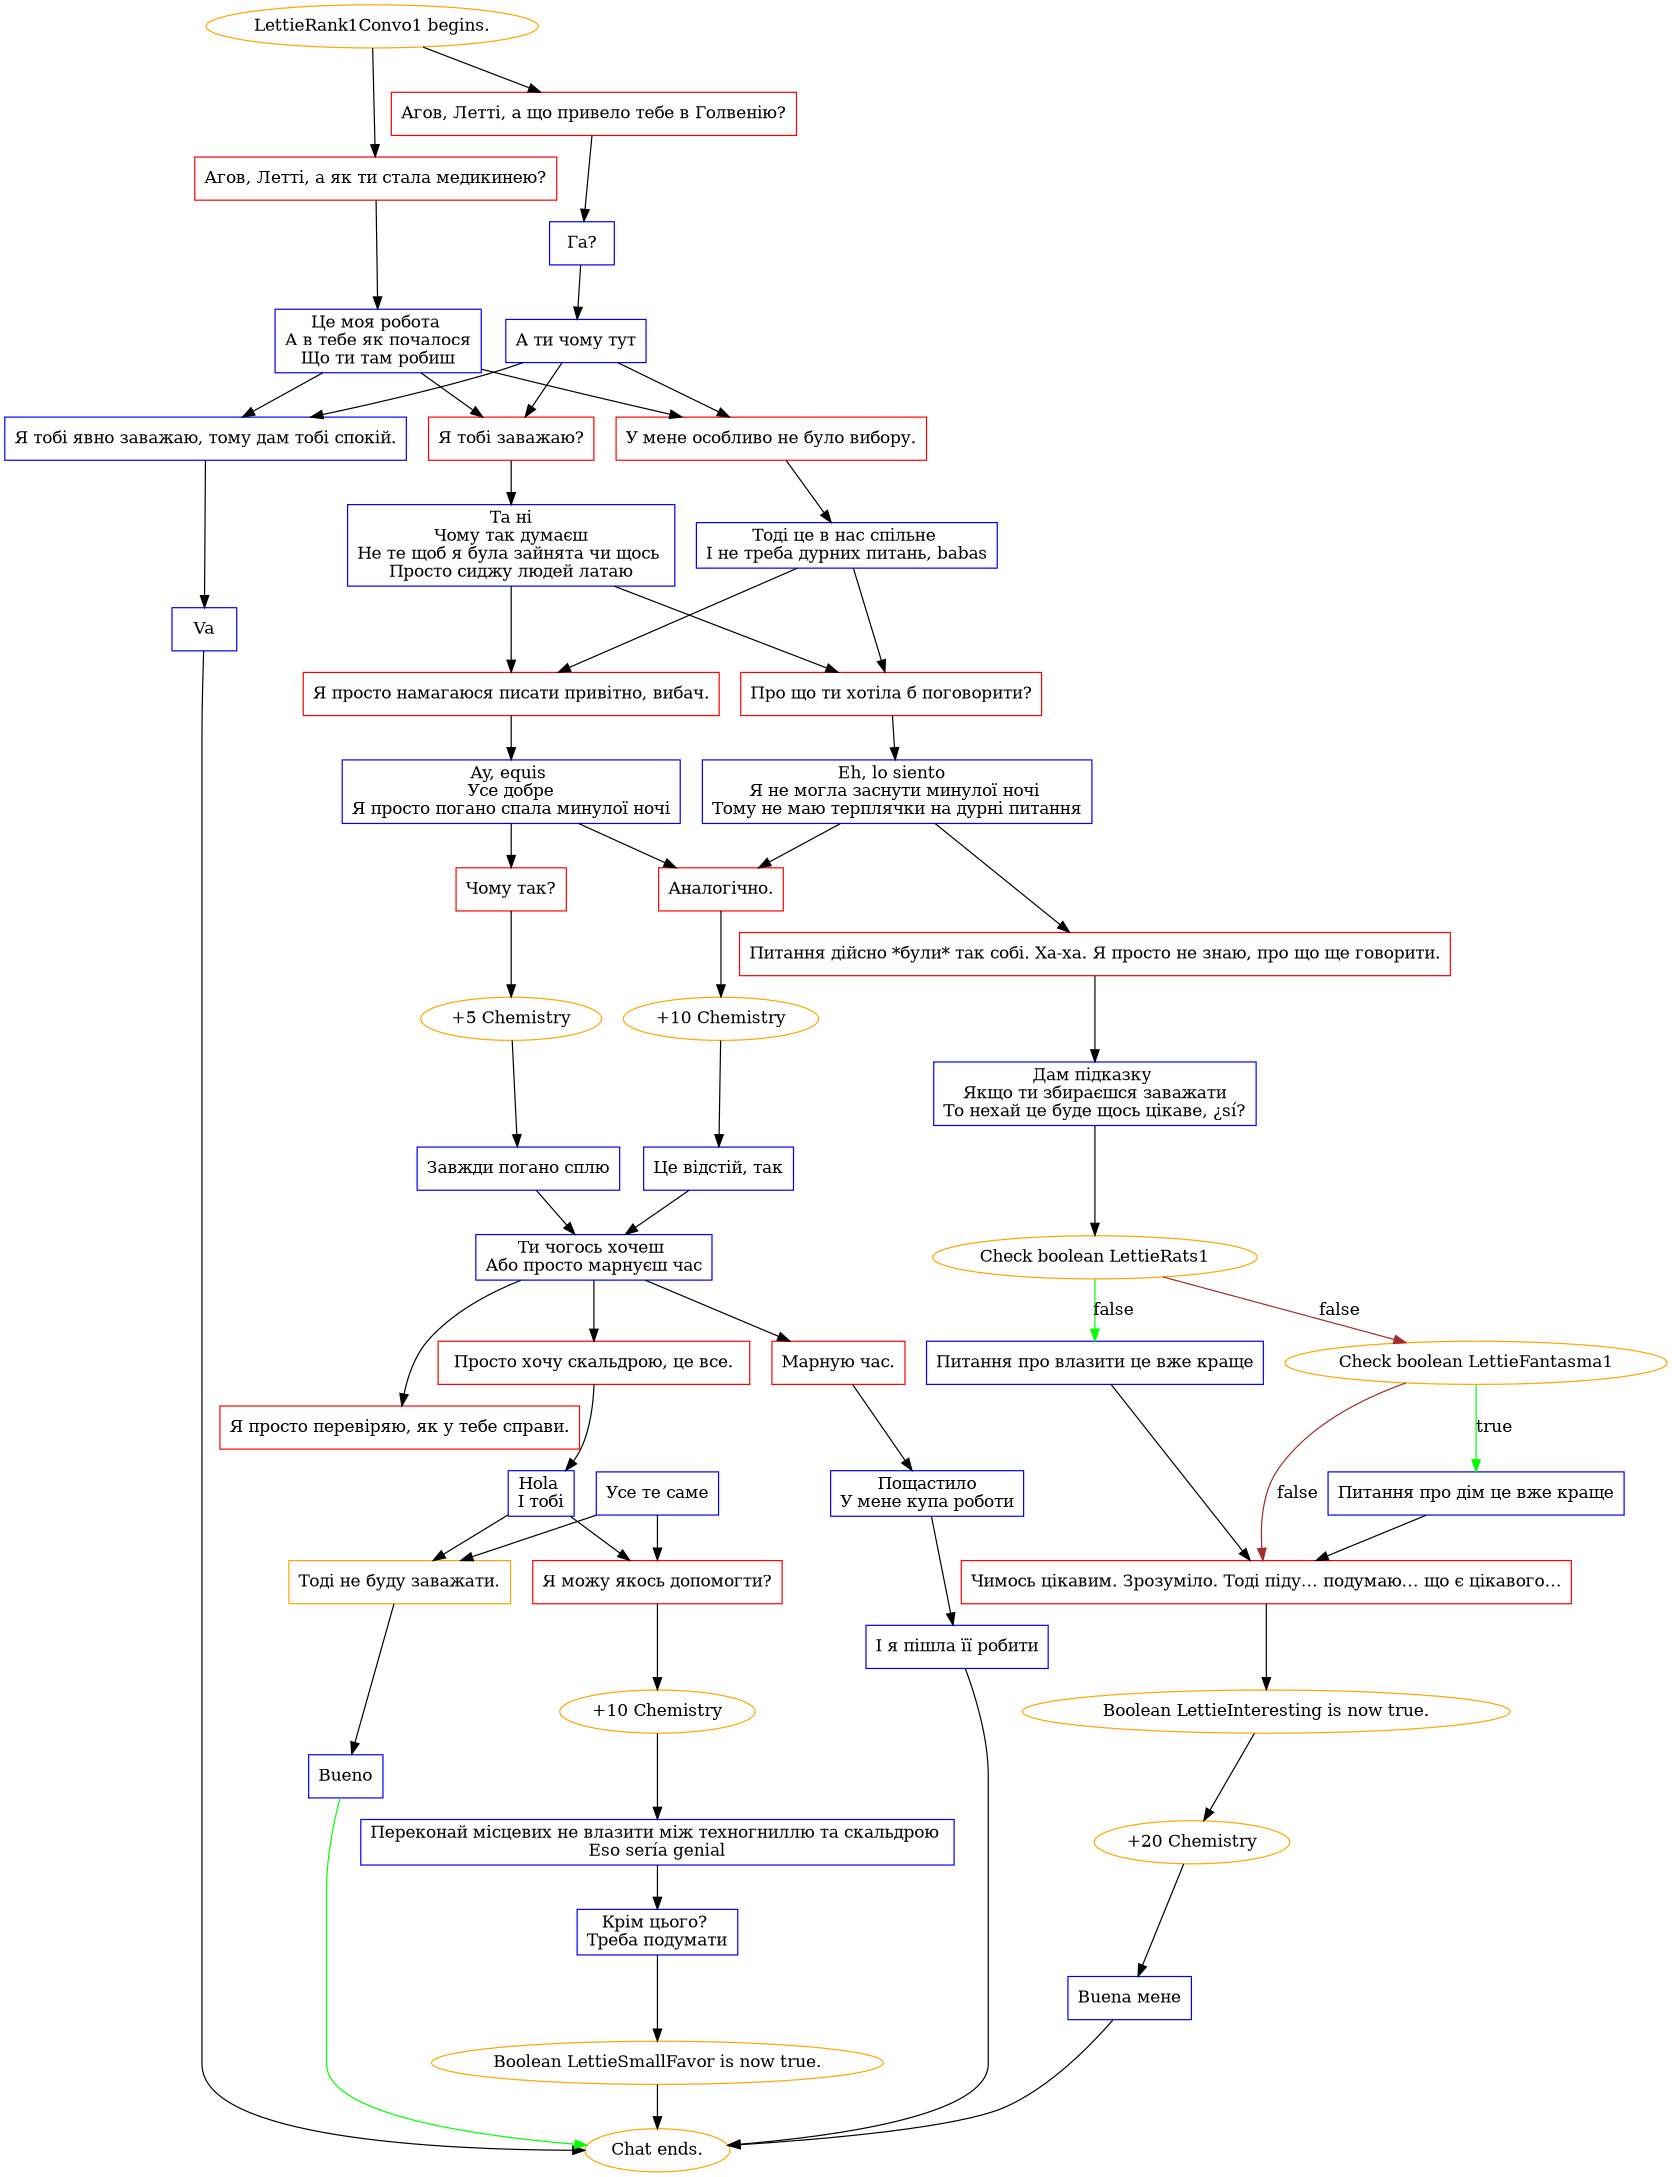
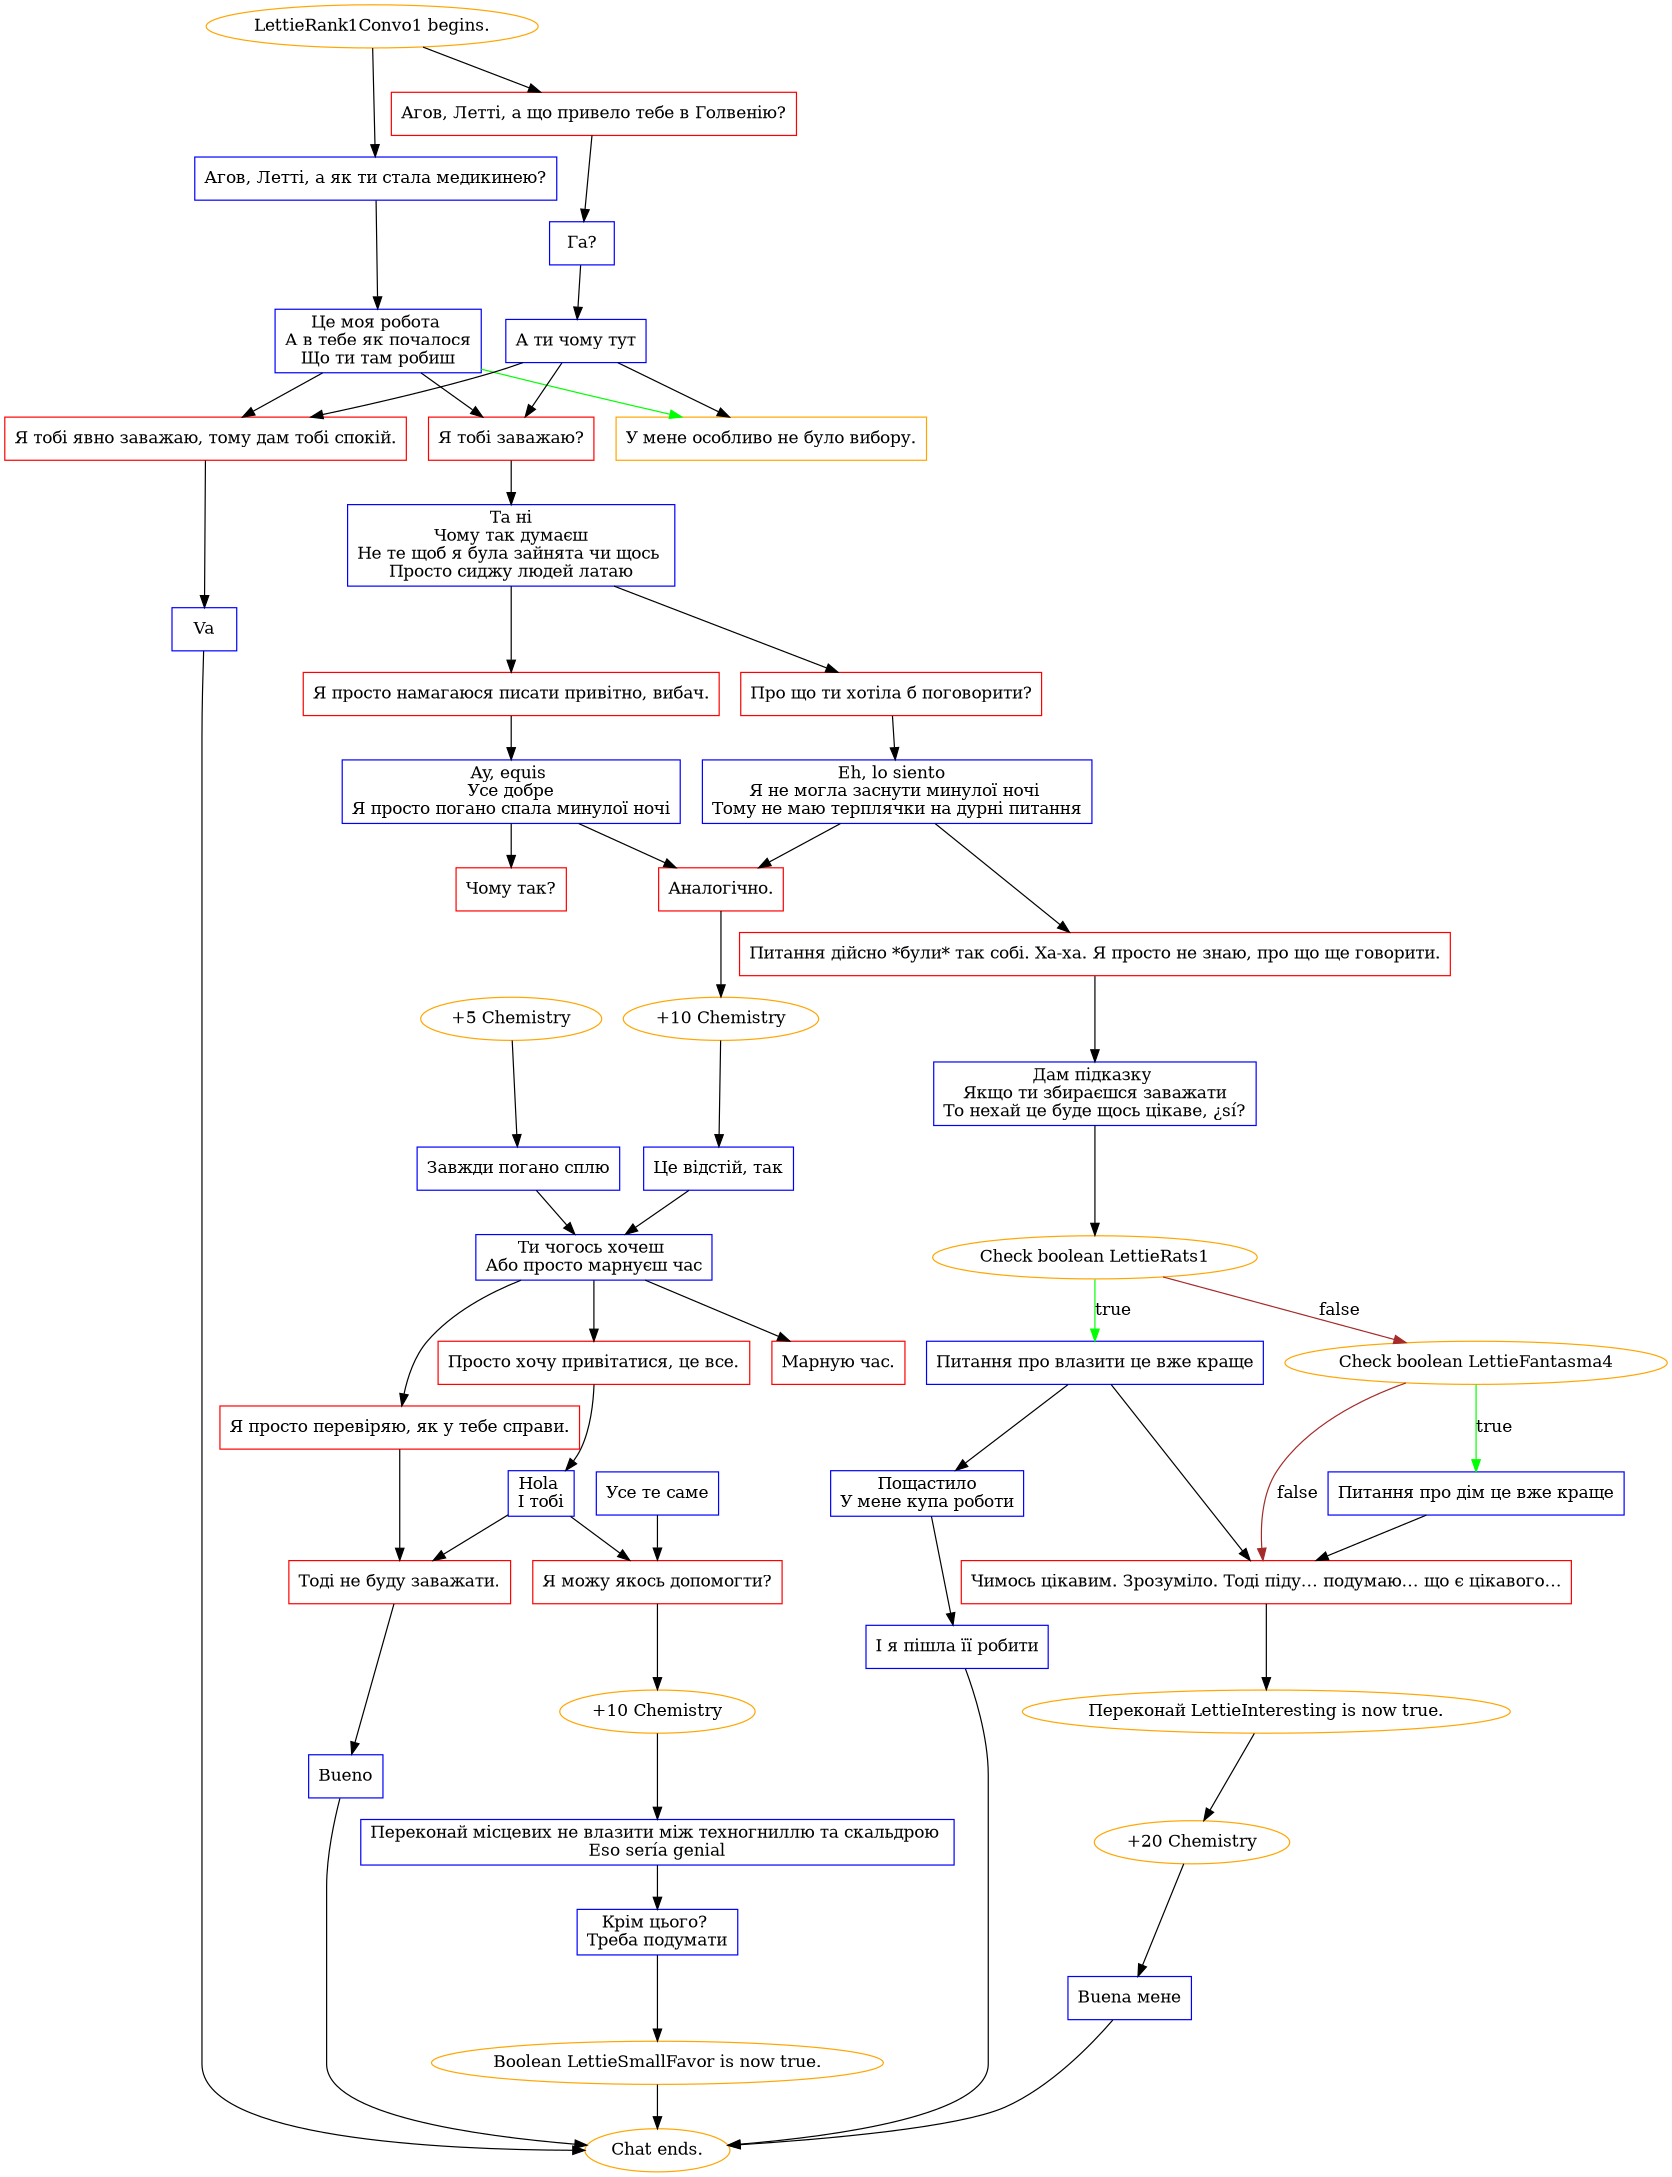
node "Агов, Летті, а як ти стала медикинею?": color red -> blue
edge "Це моя робота А в тебе як почалося Що ти там робиш" -> "У мене особливо не було вибору.": color black -> green
node "Я тобі явно заважаю, тому дам тобі спокій.": color blue -> red
node "У мене особливо не було вибору.": color red -> orange
node "Тоді це в нас спільне І не треба дурних питань, babas": removed
edge "Чому так?" -> "+5 Chemistry": removed
edge "Check boolean LettieRats1" -> "Питання про влазити це вже краще": label "false" -> "true"
node "Просто хочу скальдрою, це все.": label "Просто хочу скальдрою, це все." -> "Просто хочу привітатися, це все."
node "Check boolean LettieFantasma1": label "Check boolean LettieFantasma1" -> "Check boolean LettieFantasma4"
edge "Марную час." -> "Пощастило У мене купа роботи": now "Питання про влазити це вже краще" -> "Пощастило У мене купа роботи"
edge "Усе те саме" -> "Тоді не буду заважати.": now "Я просто перевіряю, як у тебе справи." -> "Тоді не буду заважати."
node "Тоді не буду заважати.": color orange -> red
node "Boolean LettieInteresting is now true.": label "Boolean LettieInteresting is now true." -> "Переконай LettieInteresting is now true."
edge "Bueno" -> "Chat ends.": color green -> black
